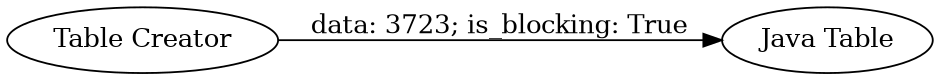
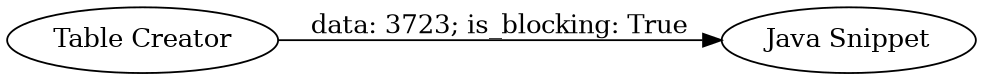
node "Java Table": label "Java Table" -> "Java Snippet"
